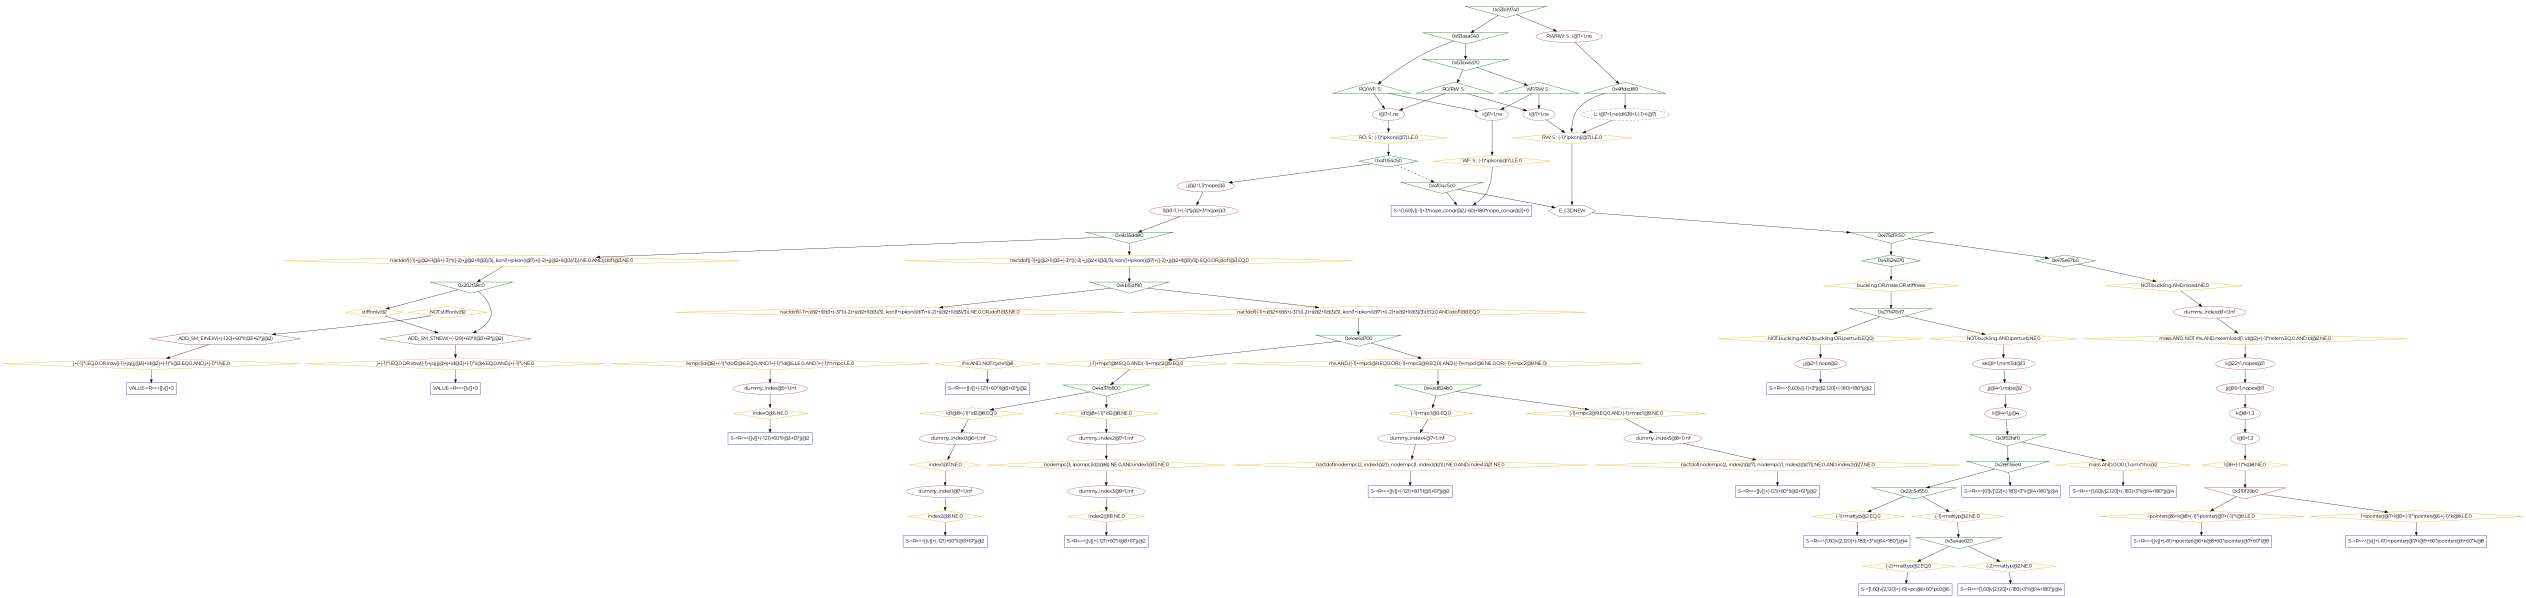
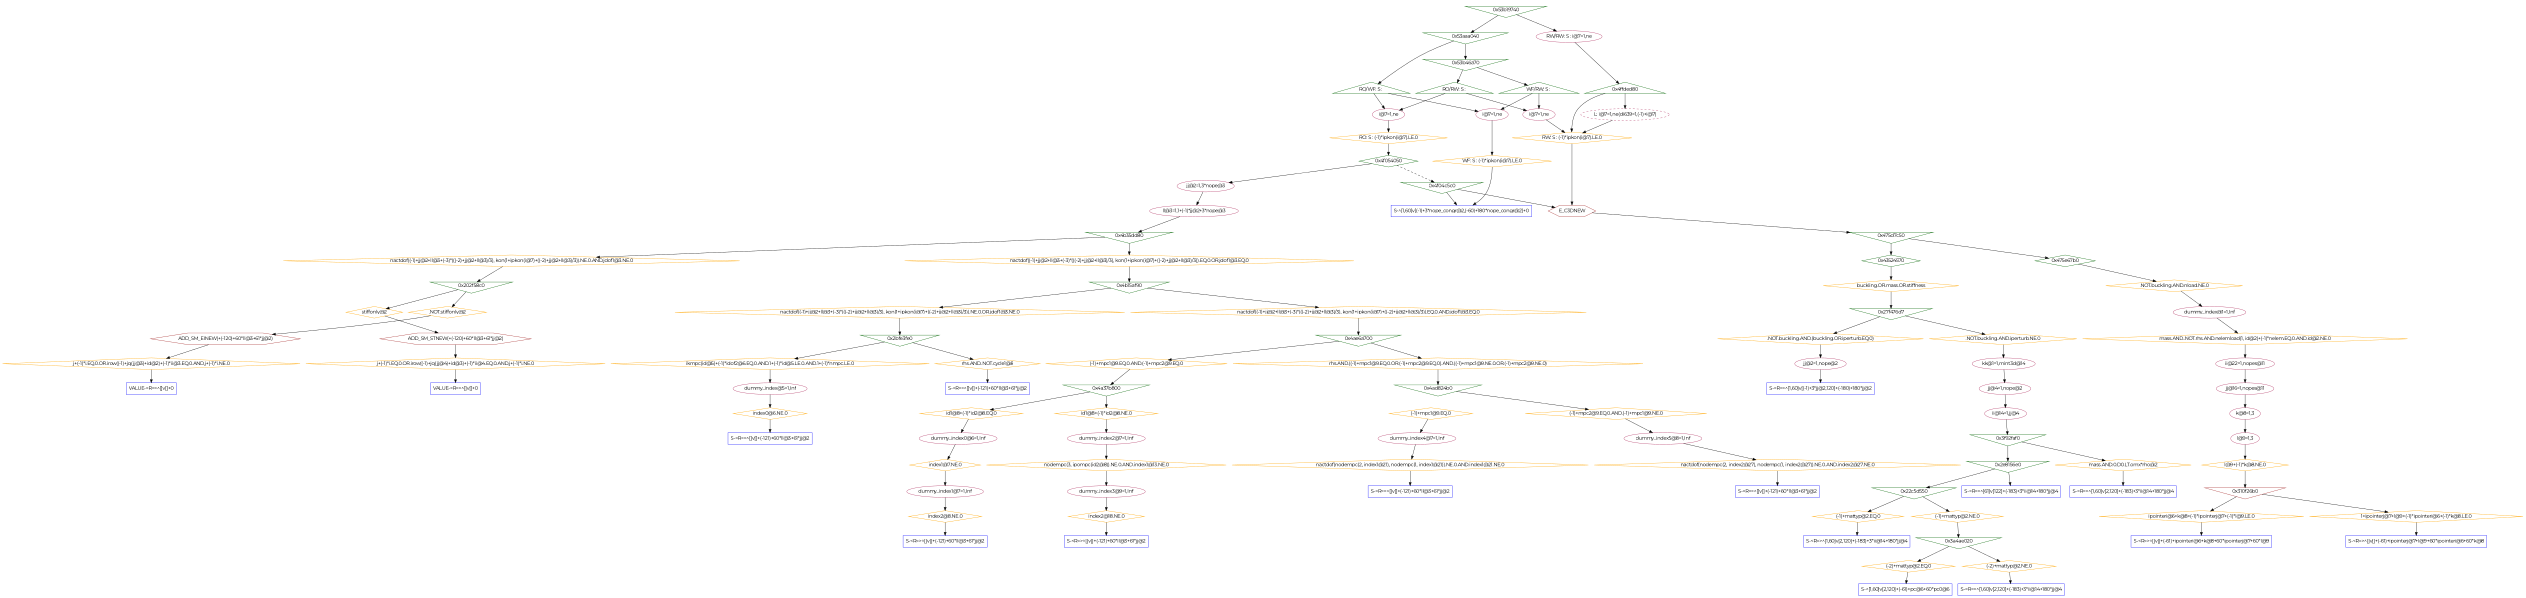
edge "0x202f58c0" -> "ADD_SM_STNEW(+(-120)+60*ll@3+61*jj@2)": now "0x202f58c0" -> ".NOT.stiffonly@2"
node "0x2bfe3fe0": added
node "kk@1=1,mint3d@13": label "kk@1=1,mint3d@13" -> "kk@1=1,mint3d@14"
edge "0x4ad824b0" -> "(-1)+mpc1@9.EQ.0": removed
